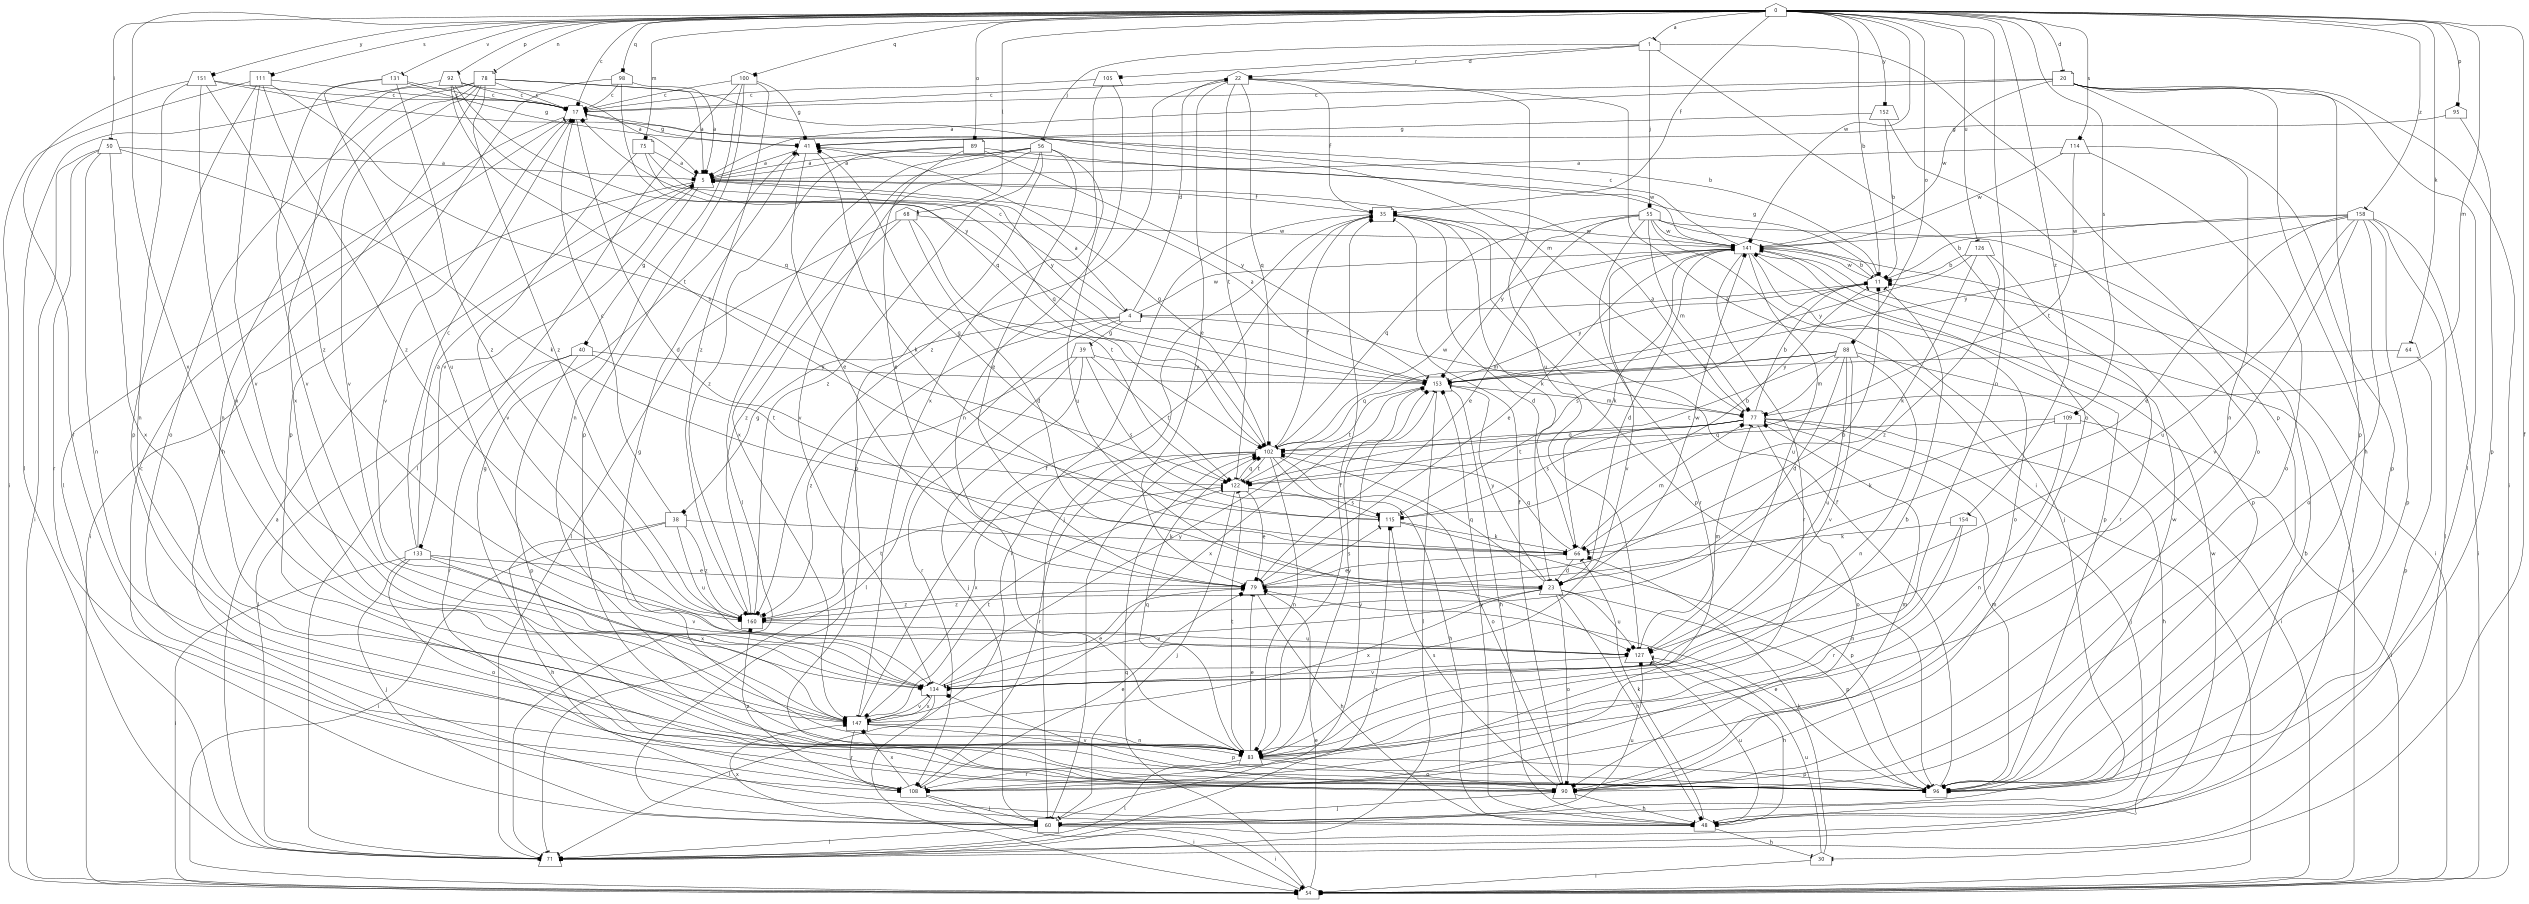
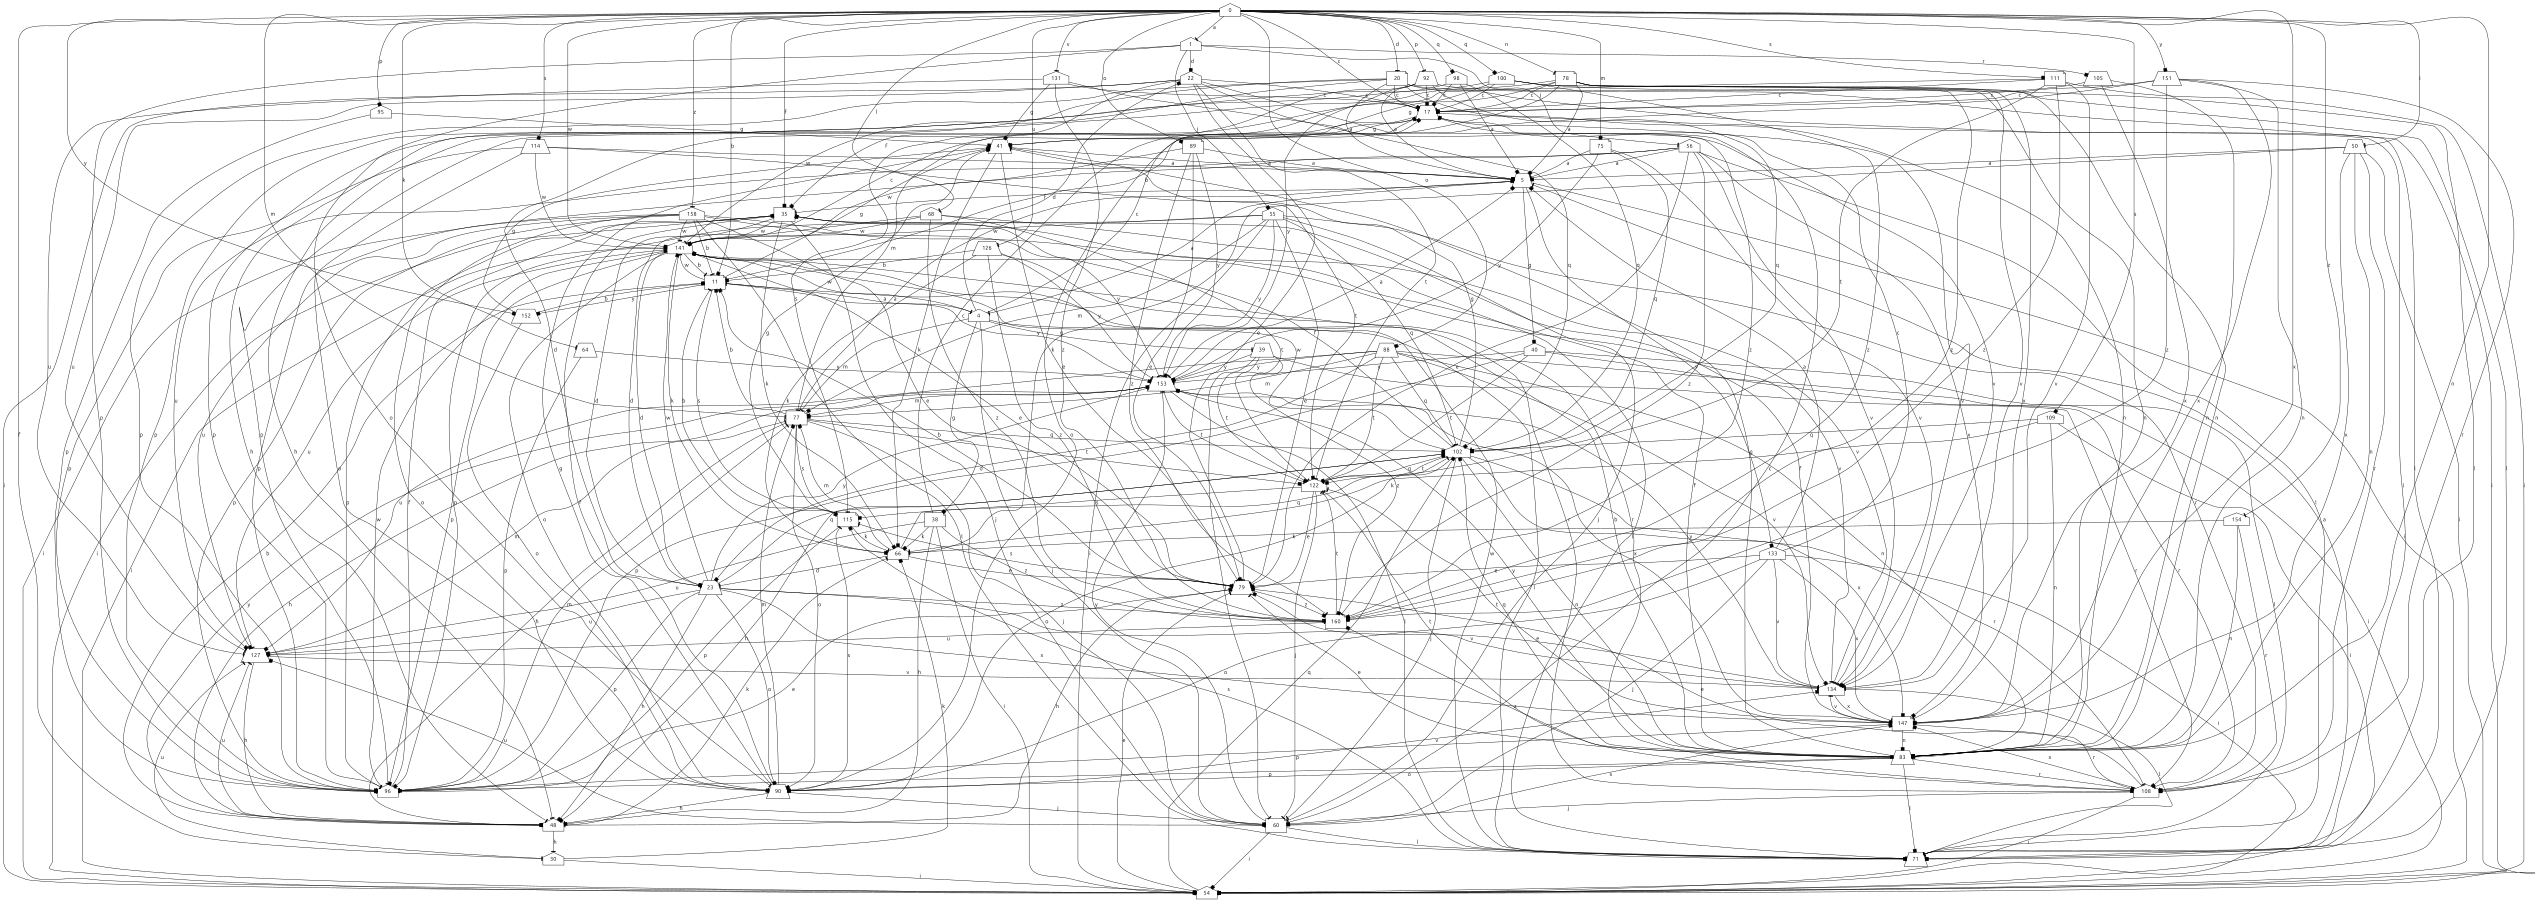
node "11": shape house -> note
edge "11" -> "152": added, label "y"
edge "39" -> "115": removed, label "s"
edge "78" -> "147": arrowhead box -> tee
